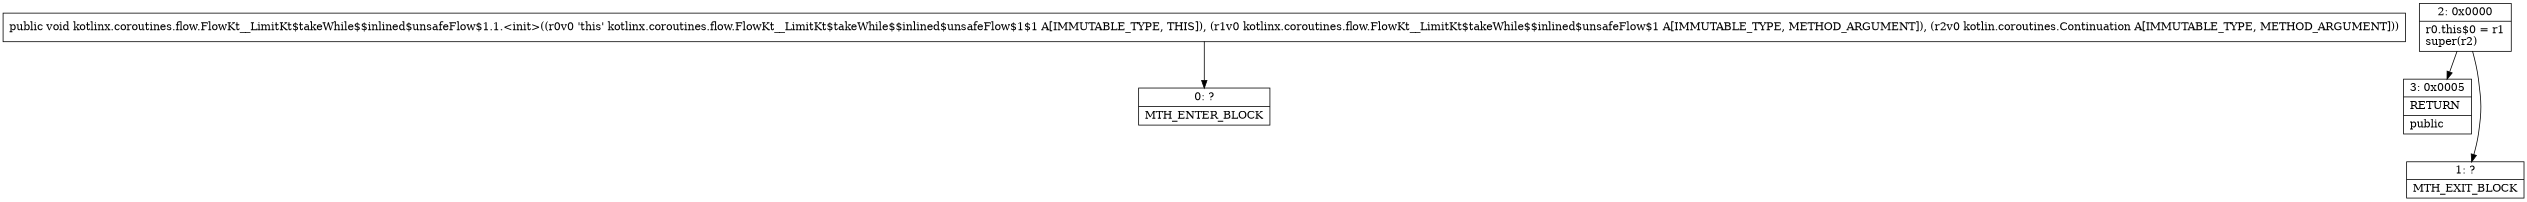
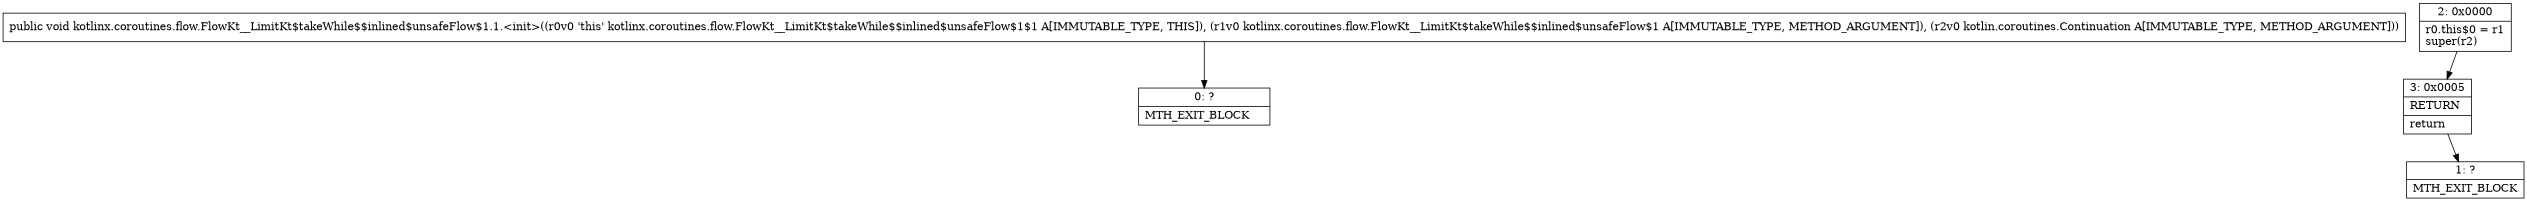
edge "2: 0x0000" -> "1: ?": now "3: 0x0005" -> "1: ?"
node "0: ?": text "MTH_ENTER_BLOCK" -> "MTH_EXIT_BLOCK"
node "3: 0x0005": text "public" -> "return"
